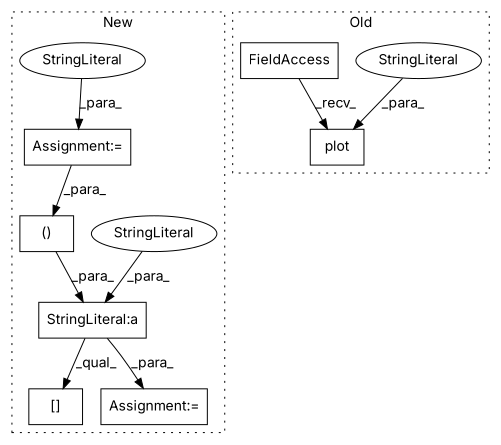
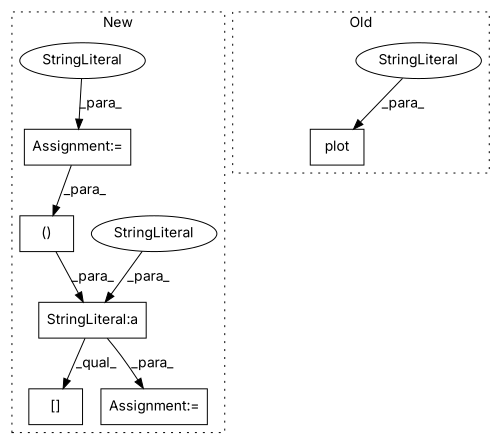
node "FieldAccess": removed
